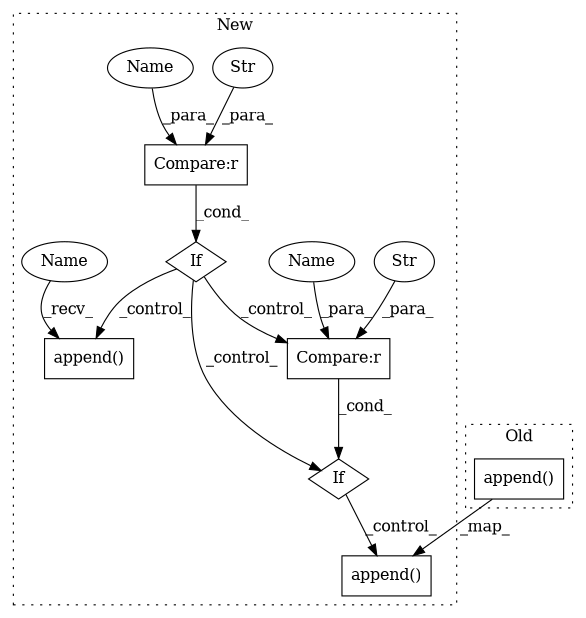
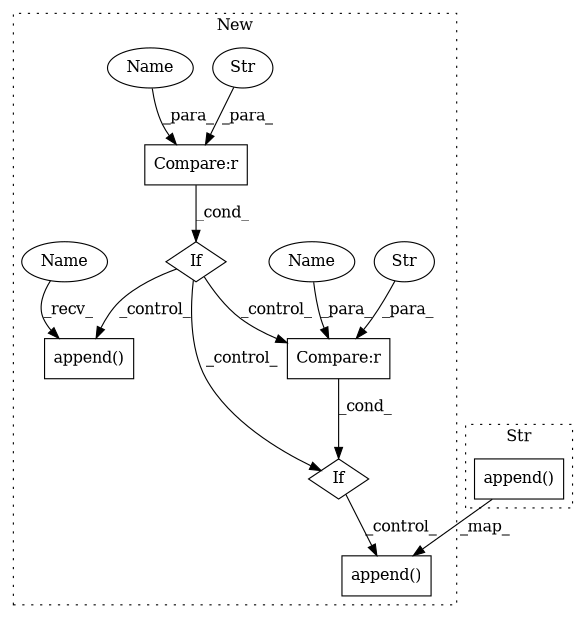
cluster "Old": label "Old" -> "Str"
